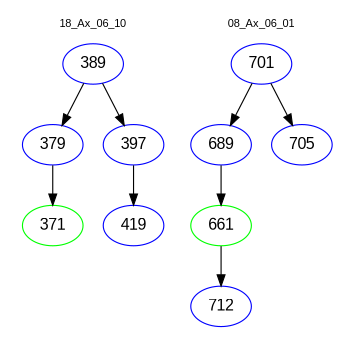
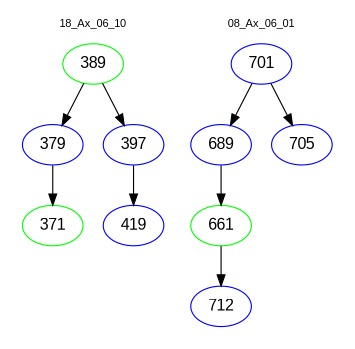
node "389": color blue -> green
